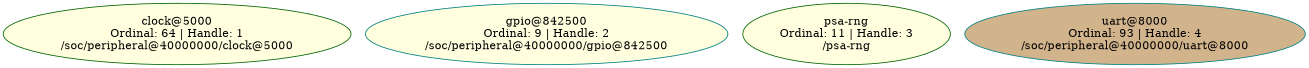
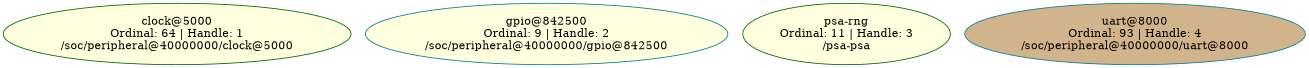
node "psa-rng Ordinal: 11 | Handle: 3 /psa-rng": label "psa-rng Ordinal: 11 | Handle: 3 /psa-rng" -> "psa-rng Ordinal: 11 | Handle: 3 /psa-psa"
